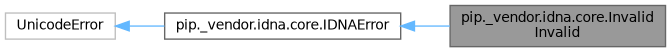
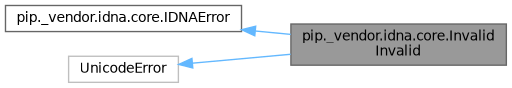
edge "pip._vendor.idna.core.IDNAError" -> "UnicodeError": now "pip._vendor.idna.core.Invalid Invalid" -> "UnicodeError"
